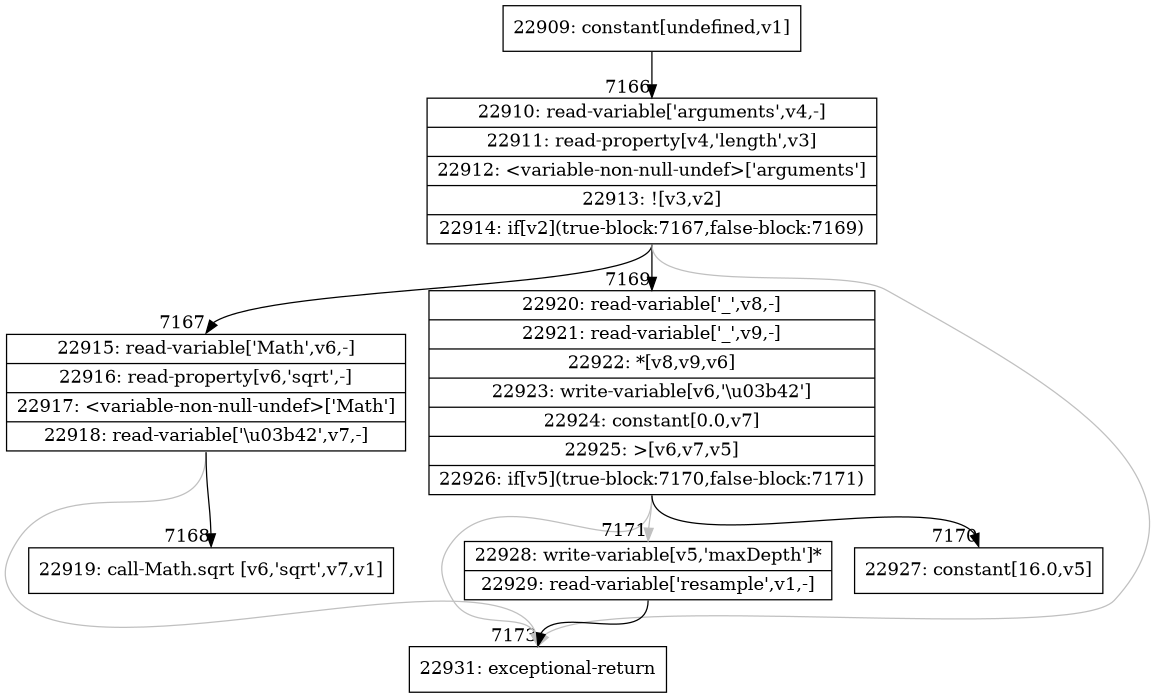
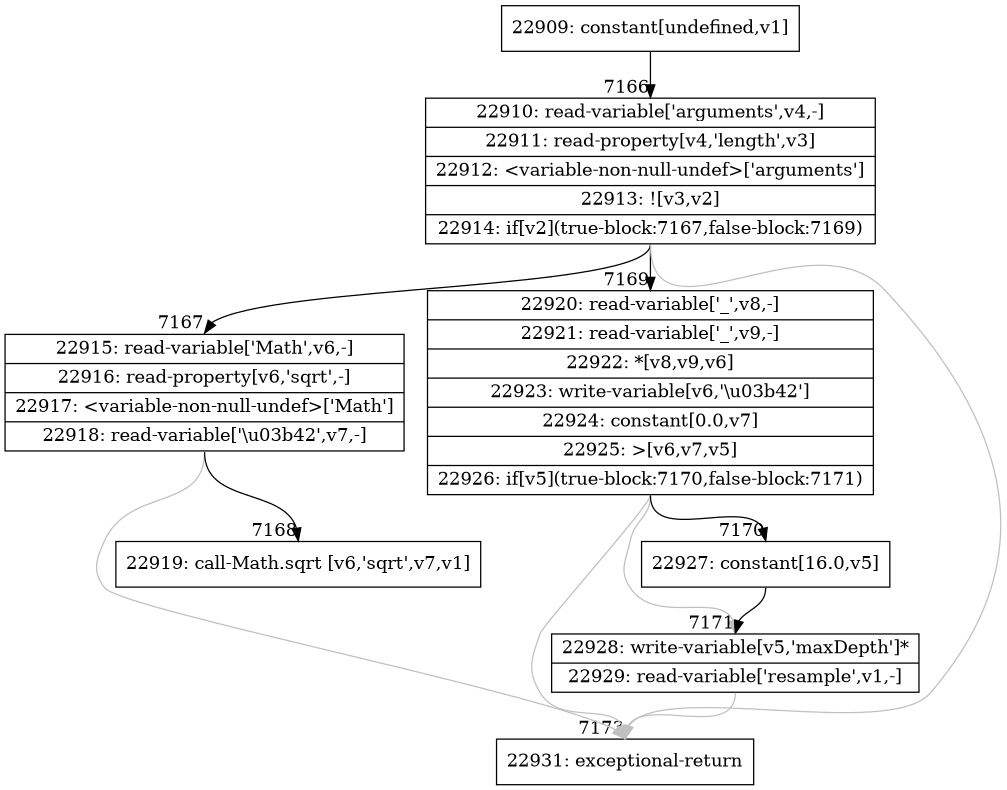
edge "22927: constant[16.0,v5]" -> "22928: write-variable[v5,'maxDepth']*": added
edge "22928: write-variable[v5,'maxDepth']*" -> "22931: exceptional-return": color black -> gray
